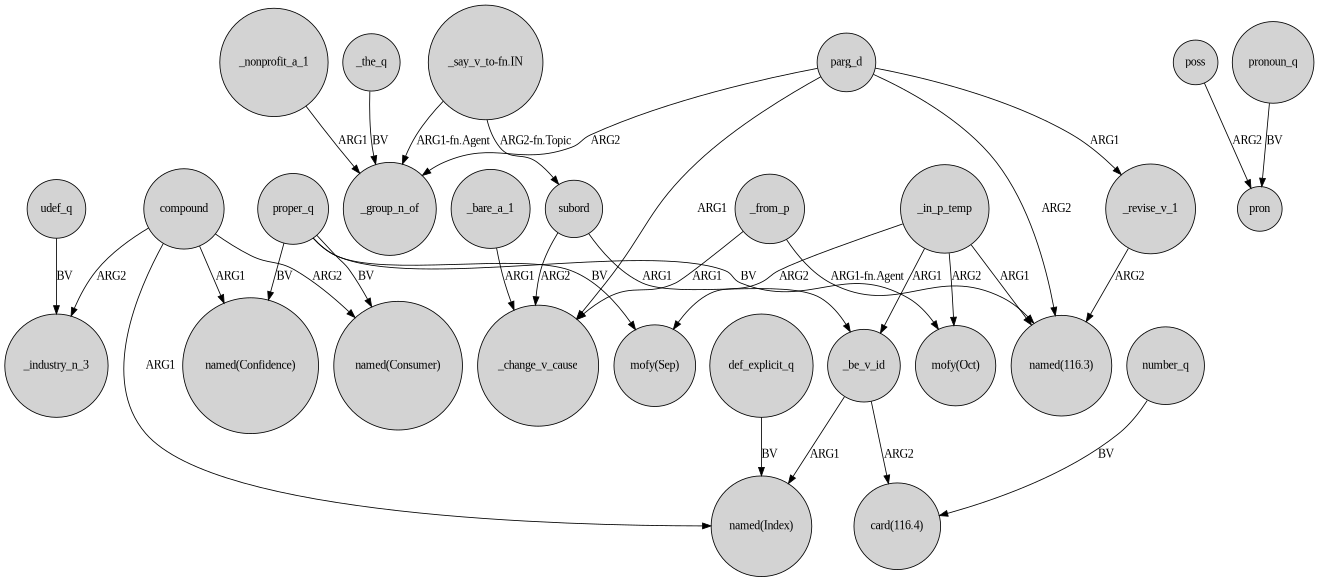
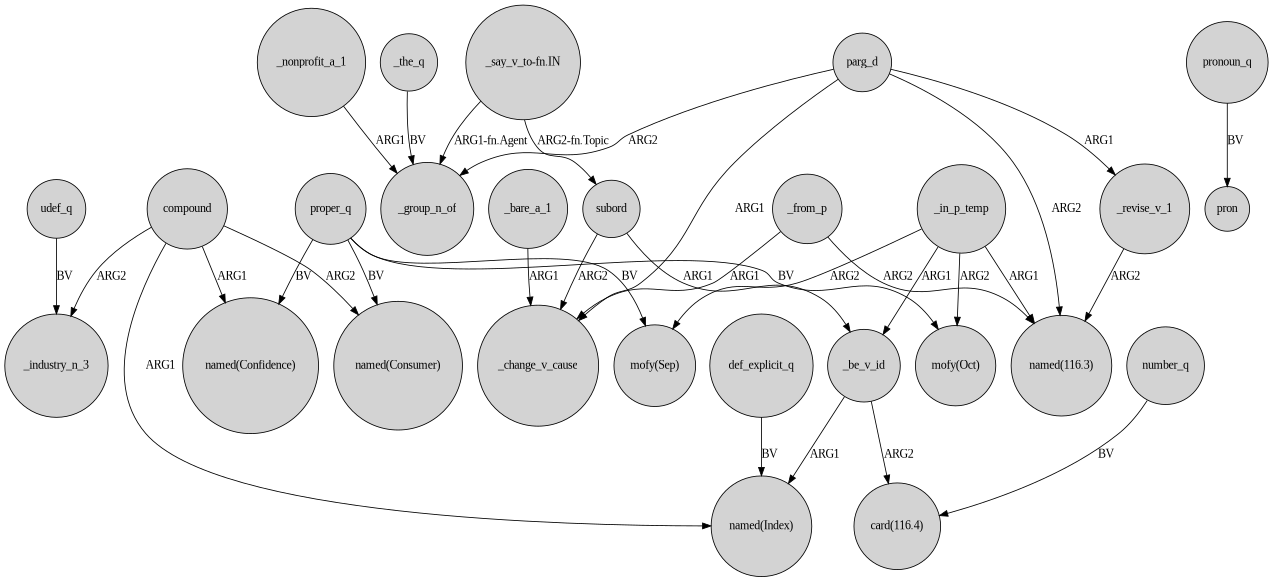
node "poss": removed
edge "_from_p" -> "named(116.3)": label "ARG1-fn.Agent" -> "ARG2"
